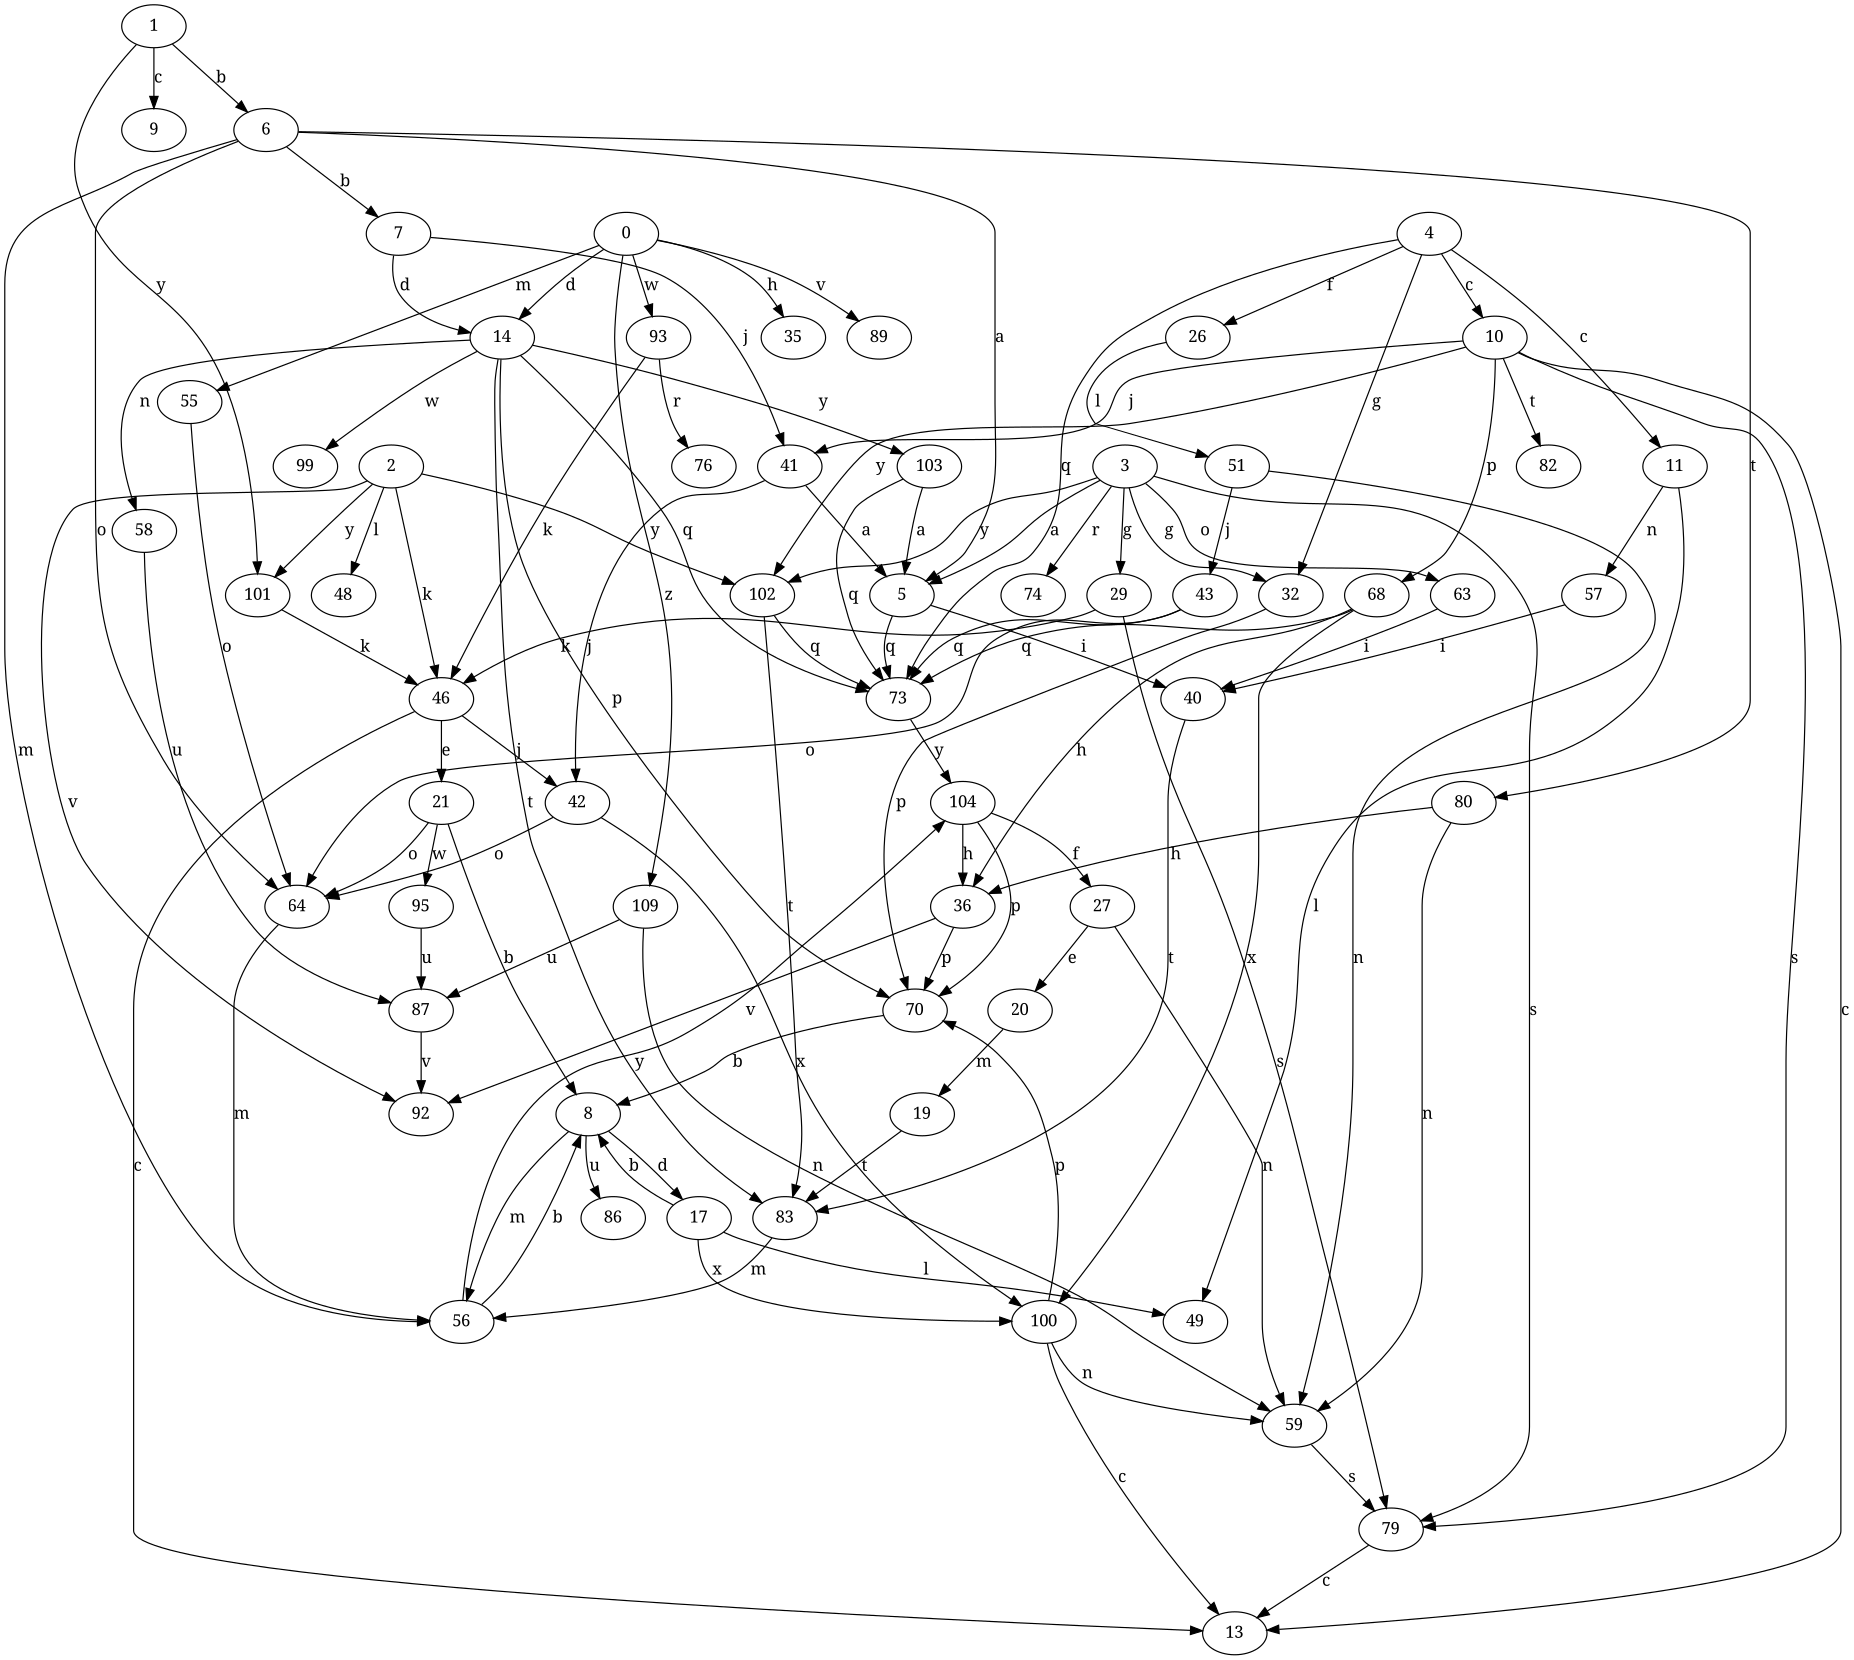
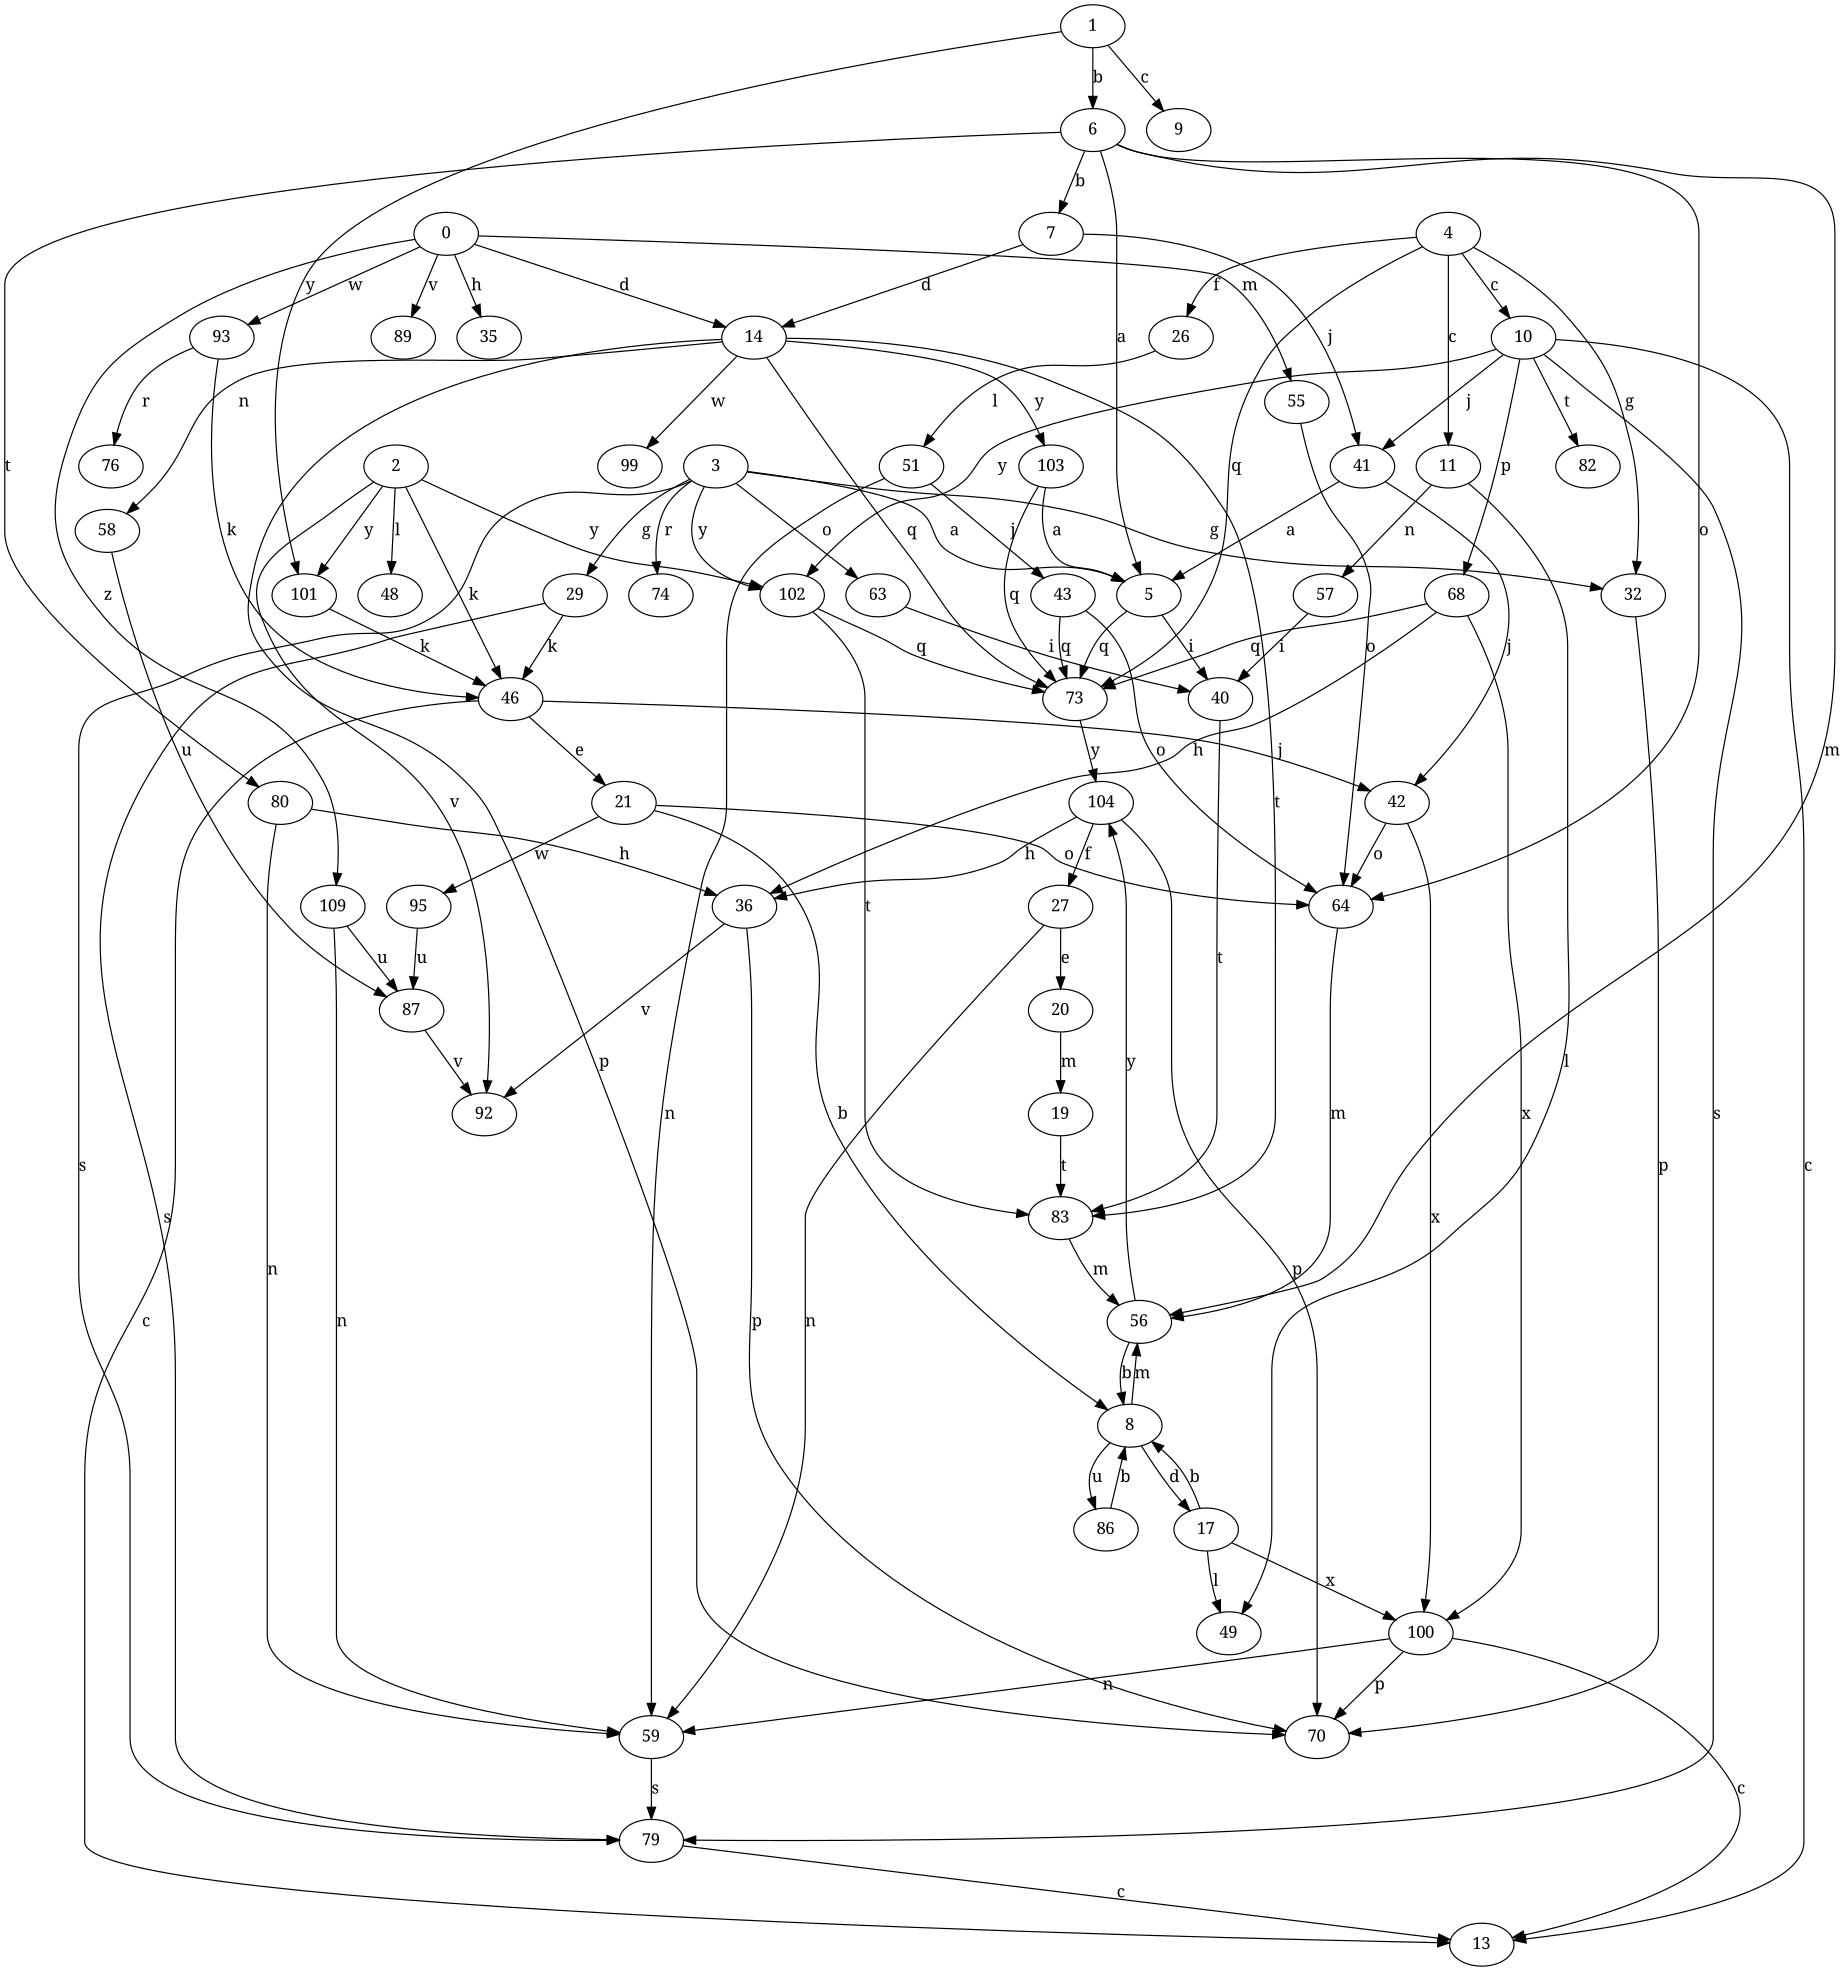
edge "70" -> "8": now "86" -> "8"
